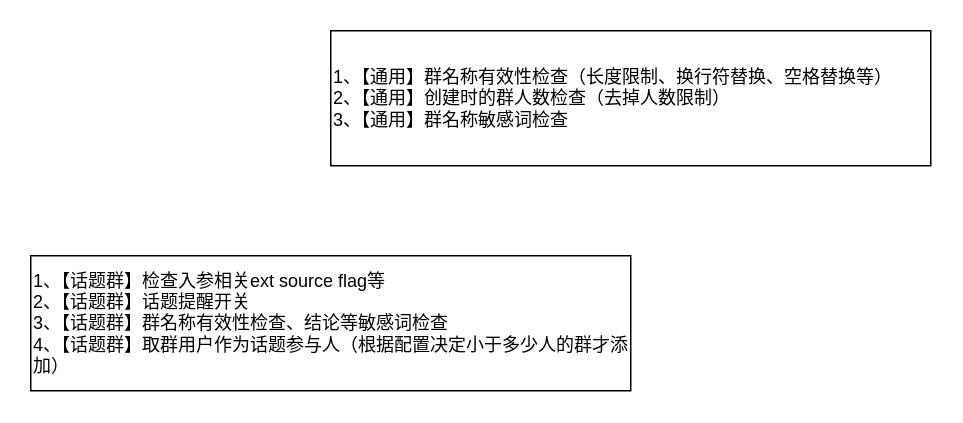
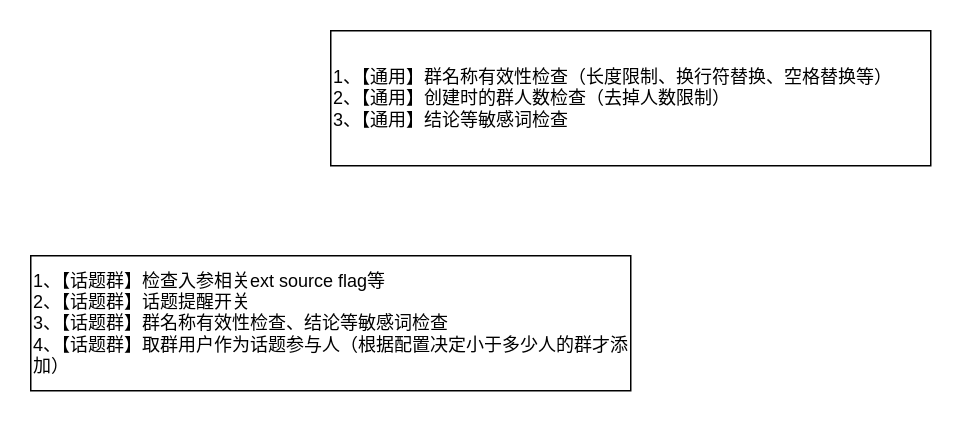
node "1、【通用】群名称有效性检查（长度限制、换行符替换、空格替换等） 2、【通用】创建时的群人数检查（去掉人数限制） 3、【通用】群名称敏感词检查": label "1、【通用】群名称有效性检查（长度限制、换行符替换、空格替换等） 2、【通用】创建时的群人数检查（去掉人数限制） 3、【通用】群名称敏感词检查" -> "1、【通用】群名称有效性检查（长度限制、换行符替换、空格替换等） 2、【通用】创建时的群人数检查（去掉人数限制） 3、【通用】结论等敏感词检查"
